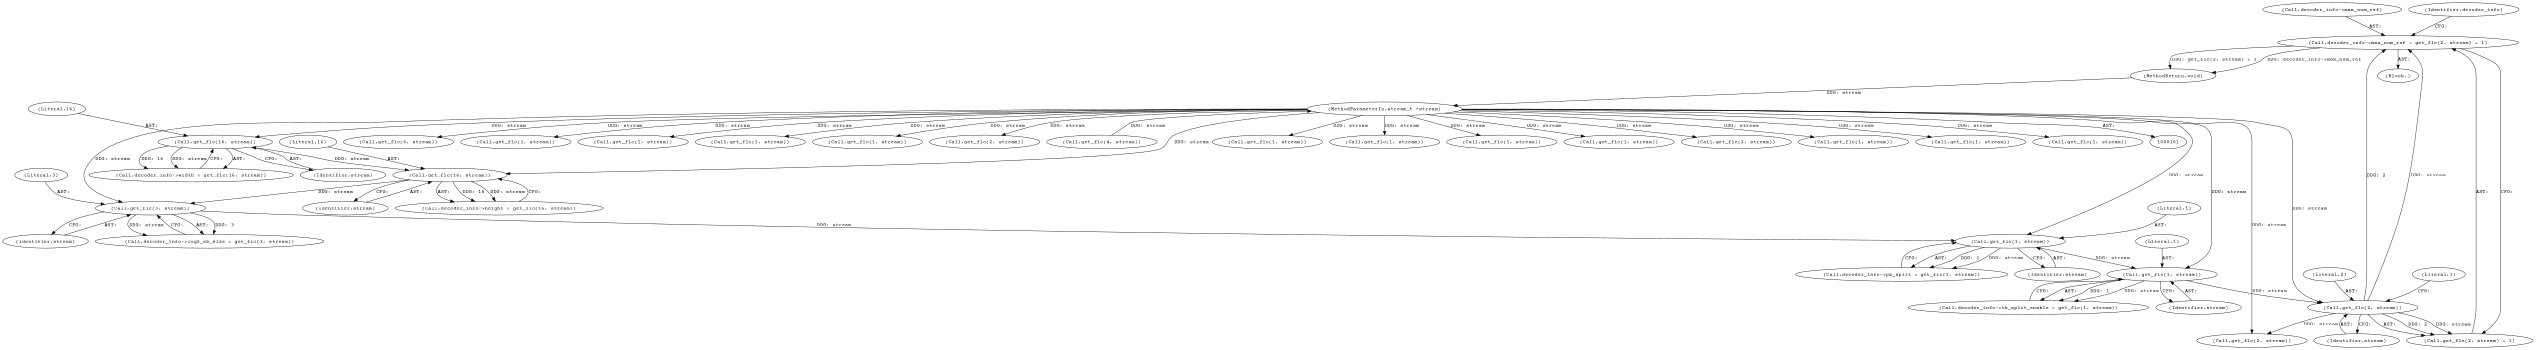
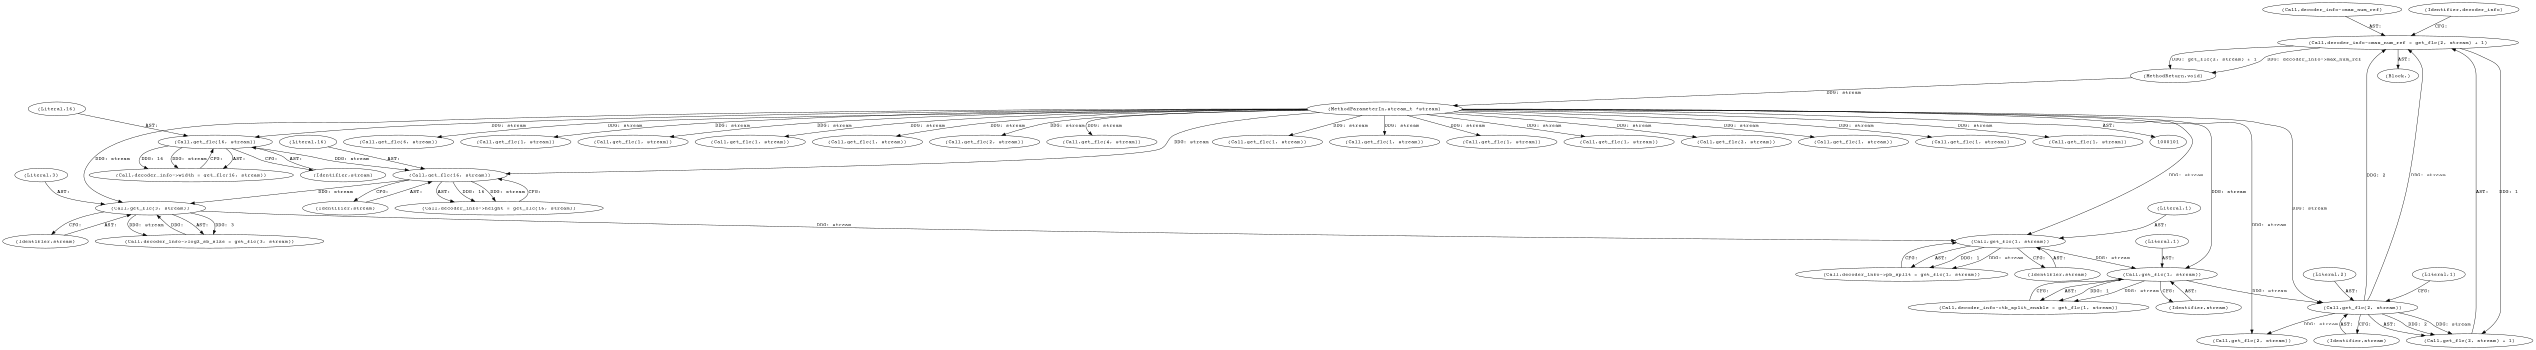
edge "(Call,get_flc(4, stream))" -> "(MethodParameterIn,stream_t *stream)": reversed
edge "(Call,decoder_info->max_num_ref = get_flc(2, stream) + 1)" -> "(Call,get_flc(2, stream) + 1)": label "CFG: " -> "DDG: 1"
edge "(Call,decoder_info->log2_sb_size = get_flc(3, stream))" -> "(Call,get_flc(3, stream))": label "CFG: " -> "DDG: "
